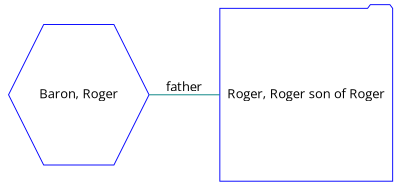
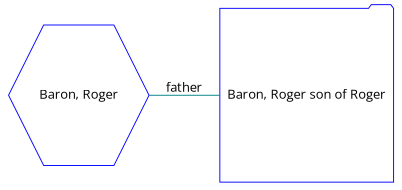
node "Roger, Roger son of Roger": label "Roger, Roger son of Roger" -> "Baron, Roger son of Roger"
